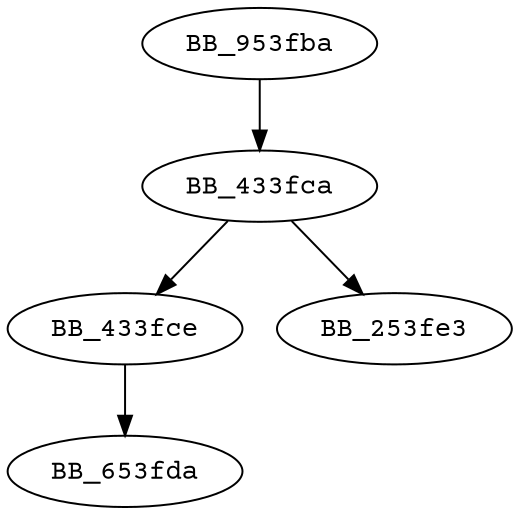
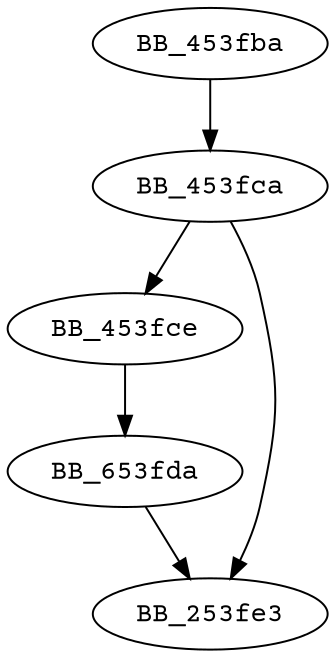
node "BB_953fba": label "BB_953fba" -> "BB_453fba"
node "BB_433fca": label "BB_433fca" -> "BB_453fca"
node "BB_433fce": label "BB_433fce" -> "BB_453fce"
edge "BB_653fda" -> "BB_253fe3": added
